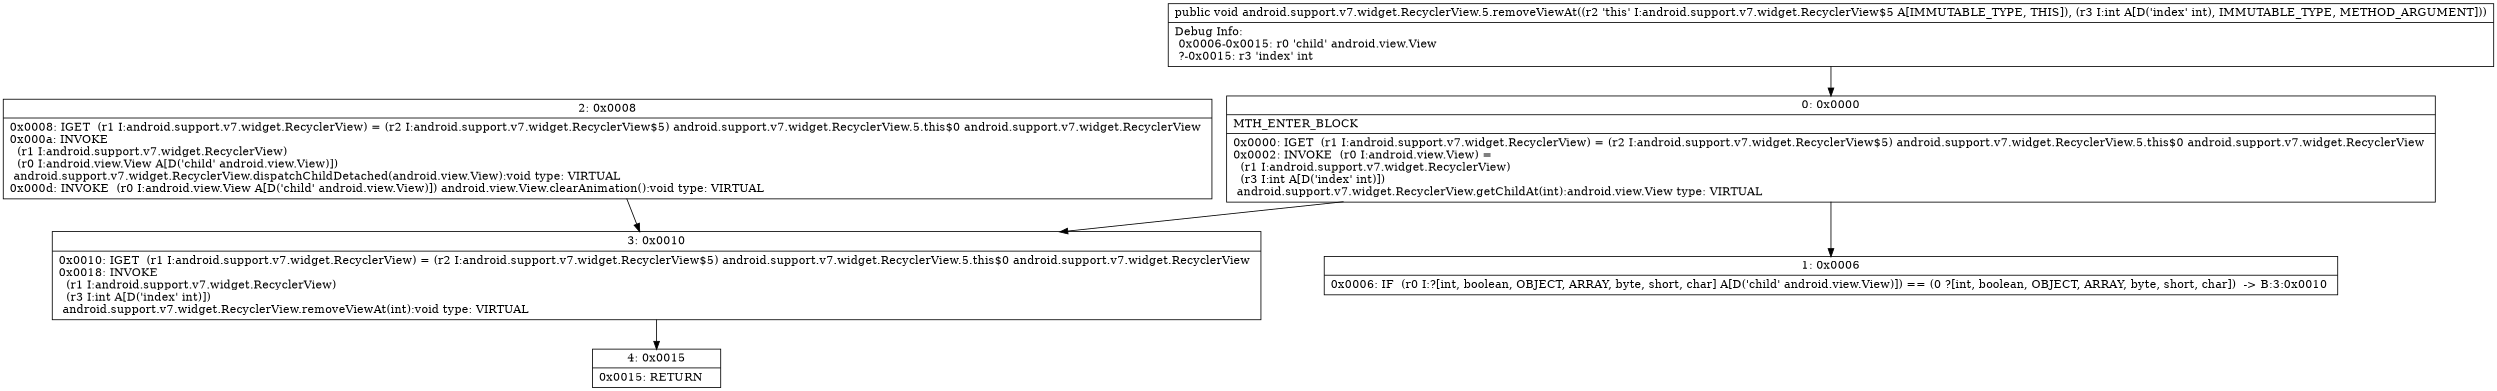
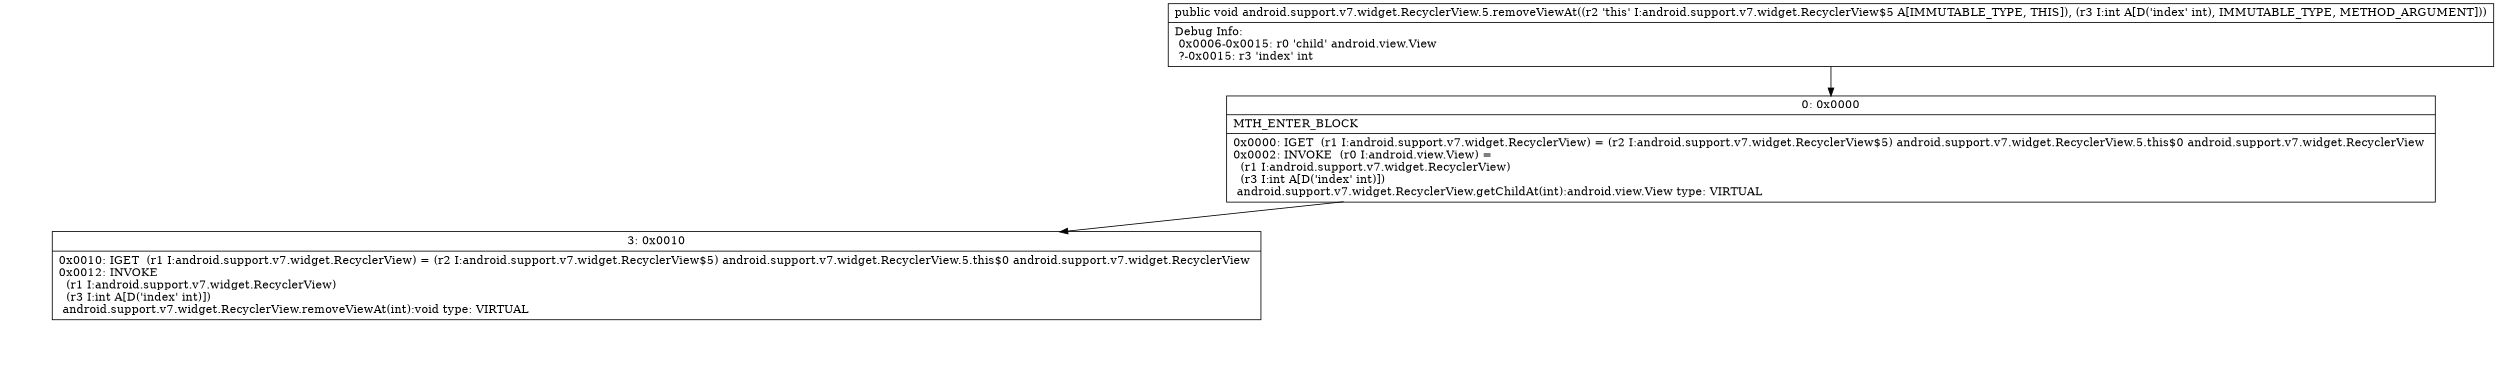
node "2: 0x0008": removed
node "3: 0x0010": text "0x0018: INVOKE" -> "0x0012: INVOKE"
node "1: 0x0006": removed
node "4: 0x0015": removed
